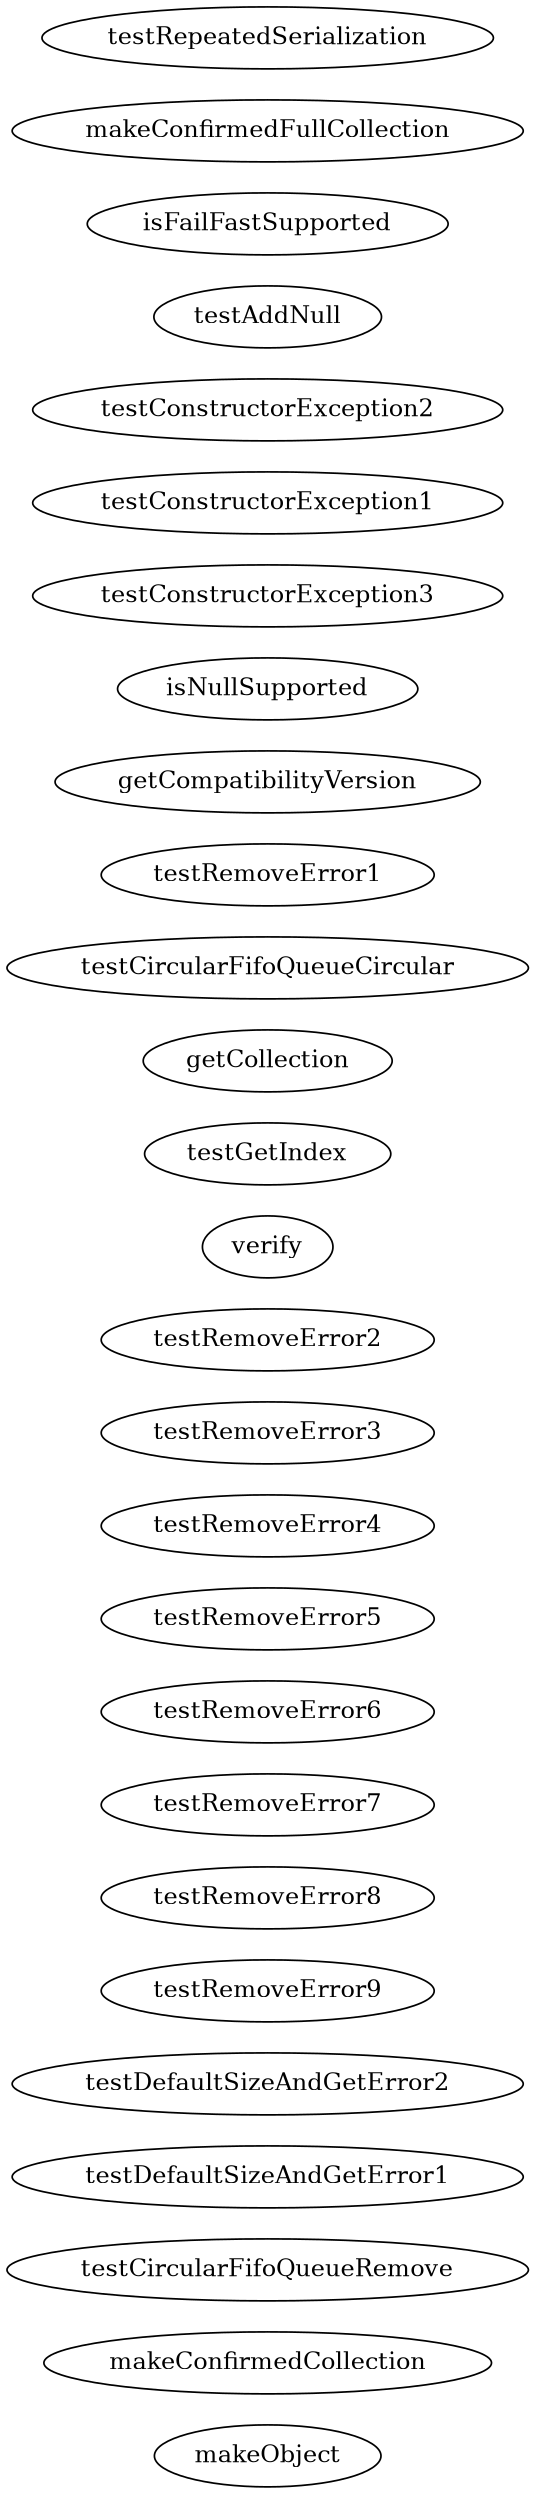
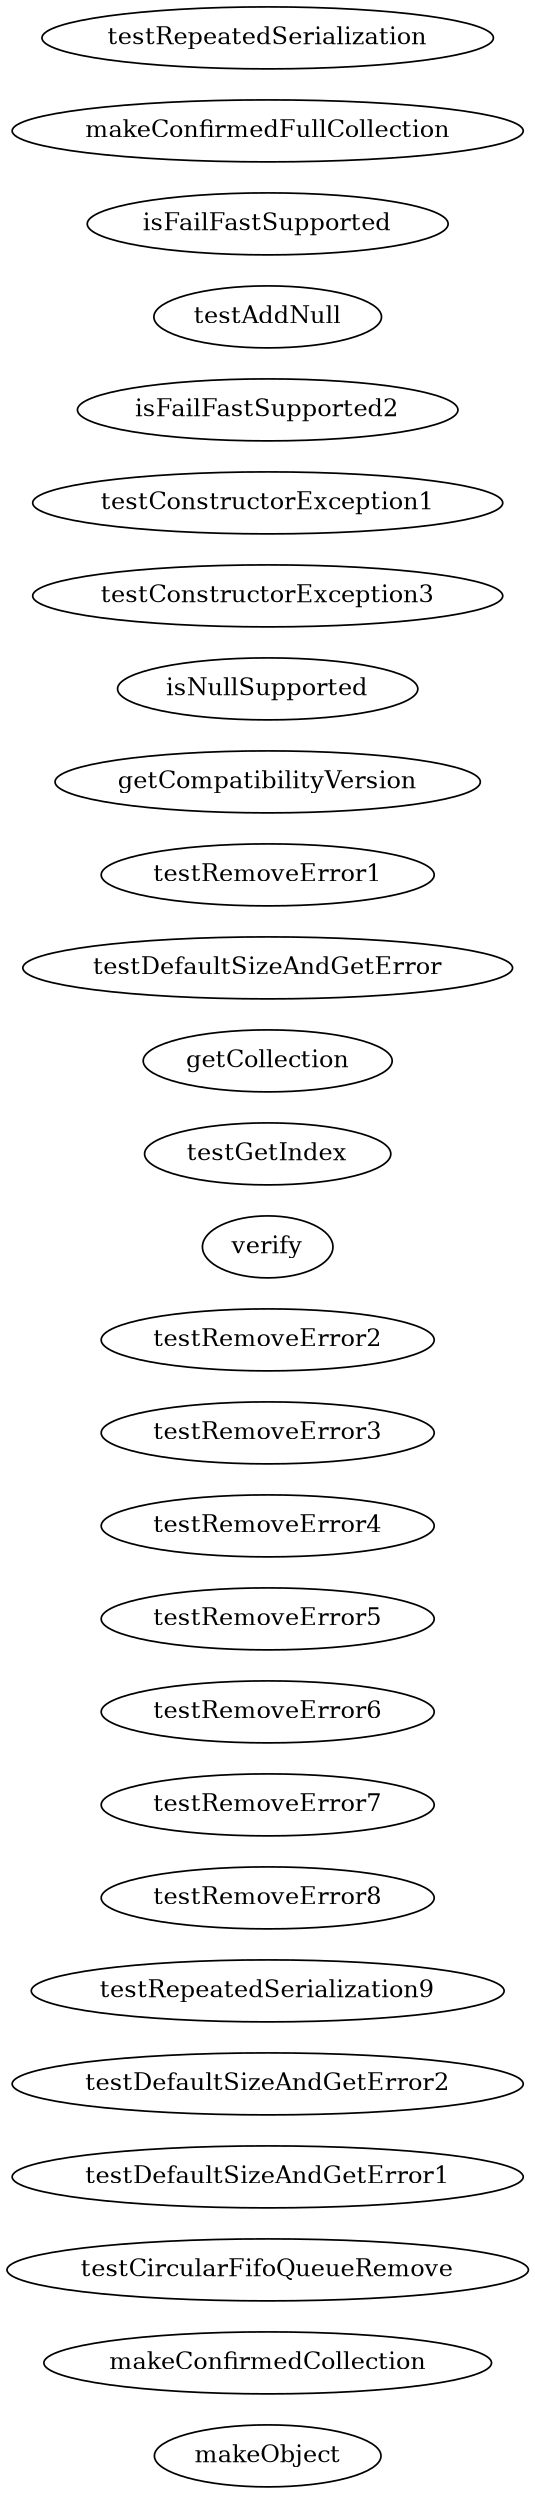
node "testConstructorException2": label "testConstructorException2" -> "isFailFastSupported2"
node "testCircularFifoQueueCircular": label "testCircularFifoQueueCircular" -> "testDefaultSizeAndGetError"
node "testRemoveError9": label "testRemoveError9" -> "testRepeatedSerialization9"
